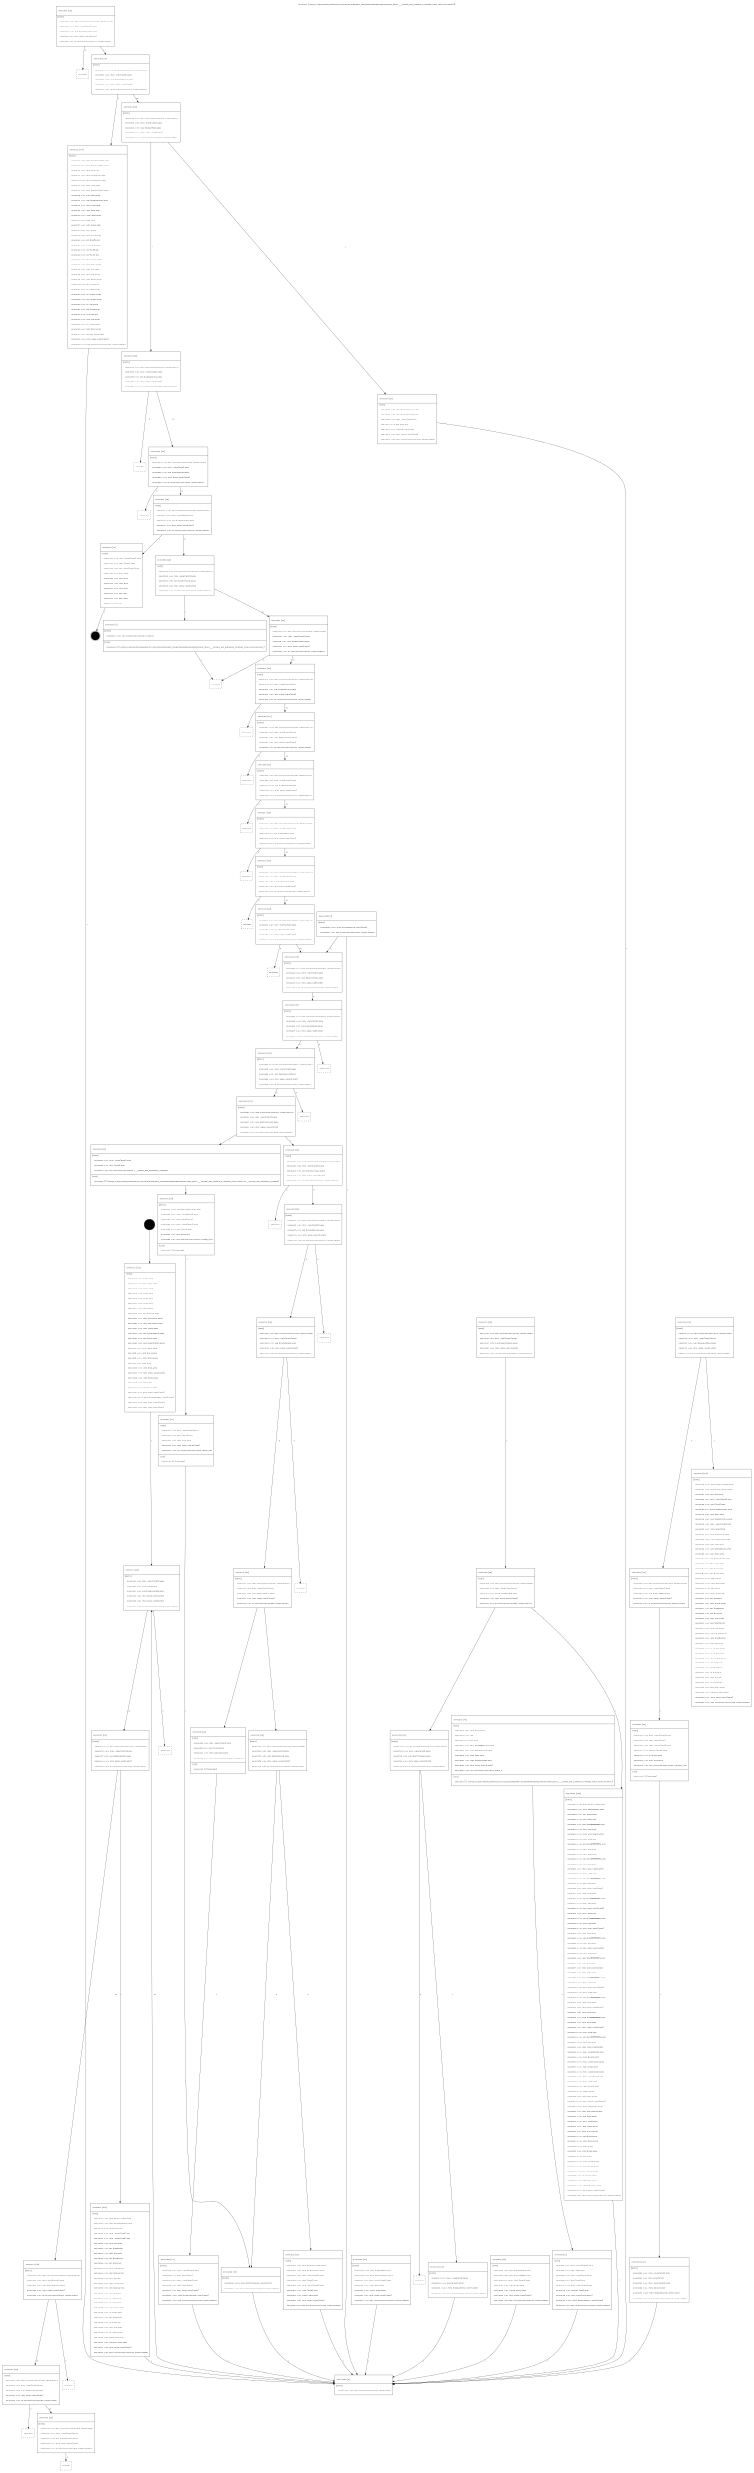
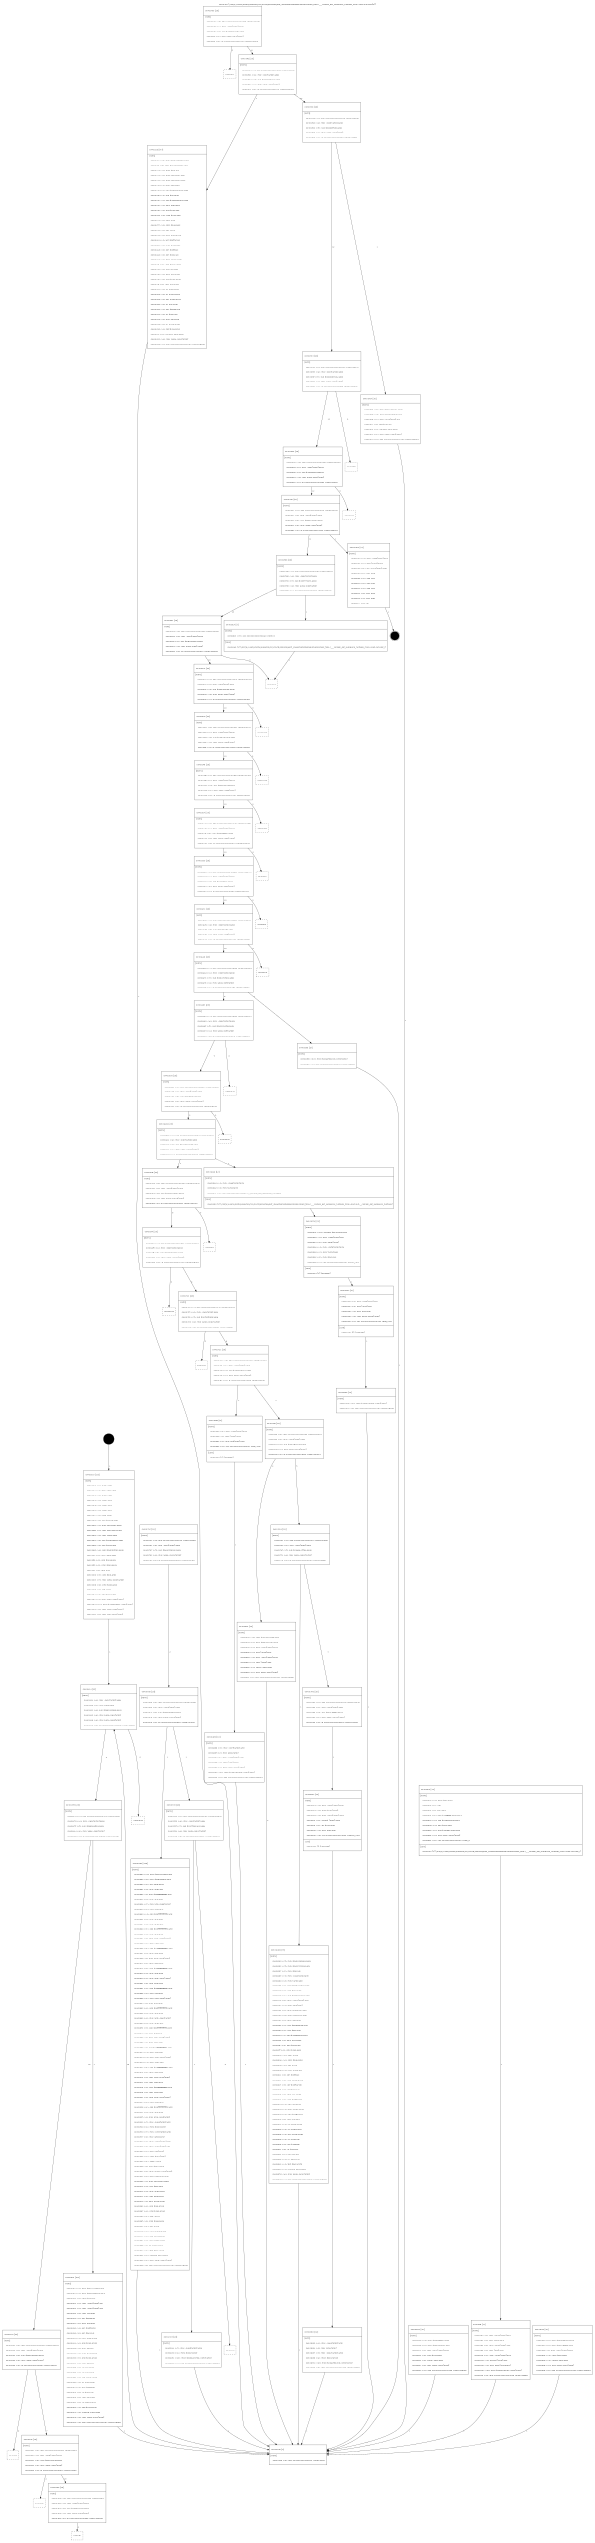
edge "0x401d5b [15]" -> "0x401668 [28]": reversed
edge "0x401748 [28]" -> "0x401da8 [15]": now "0x401748 [28]" -> "0x401764 [28]"
edge "0x401cad [174]" -> "0x40229b [5]": added, label "1"
